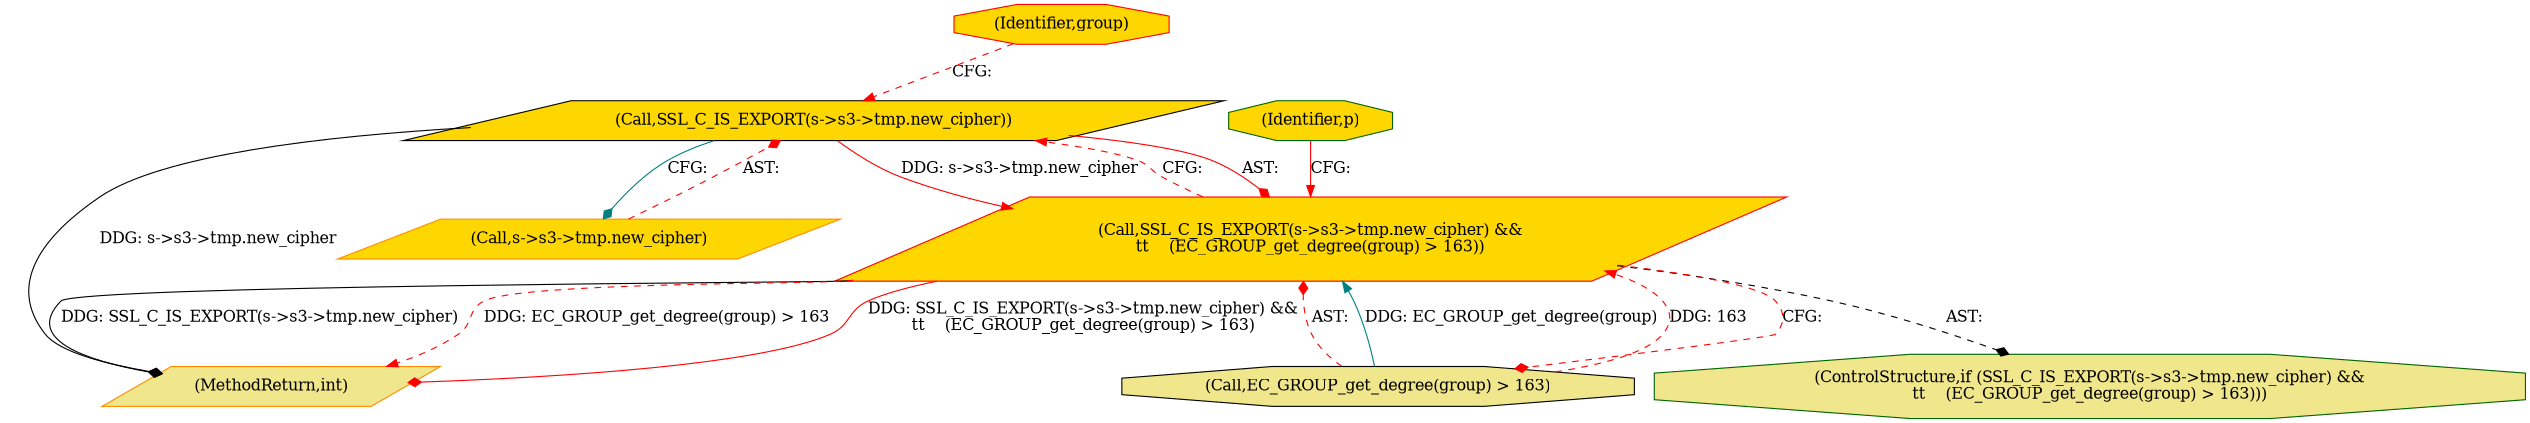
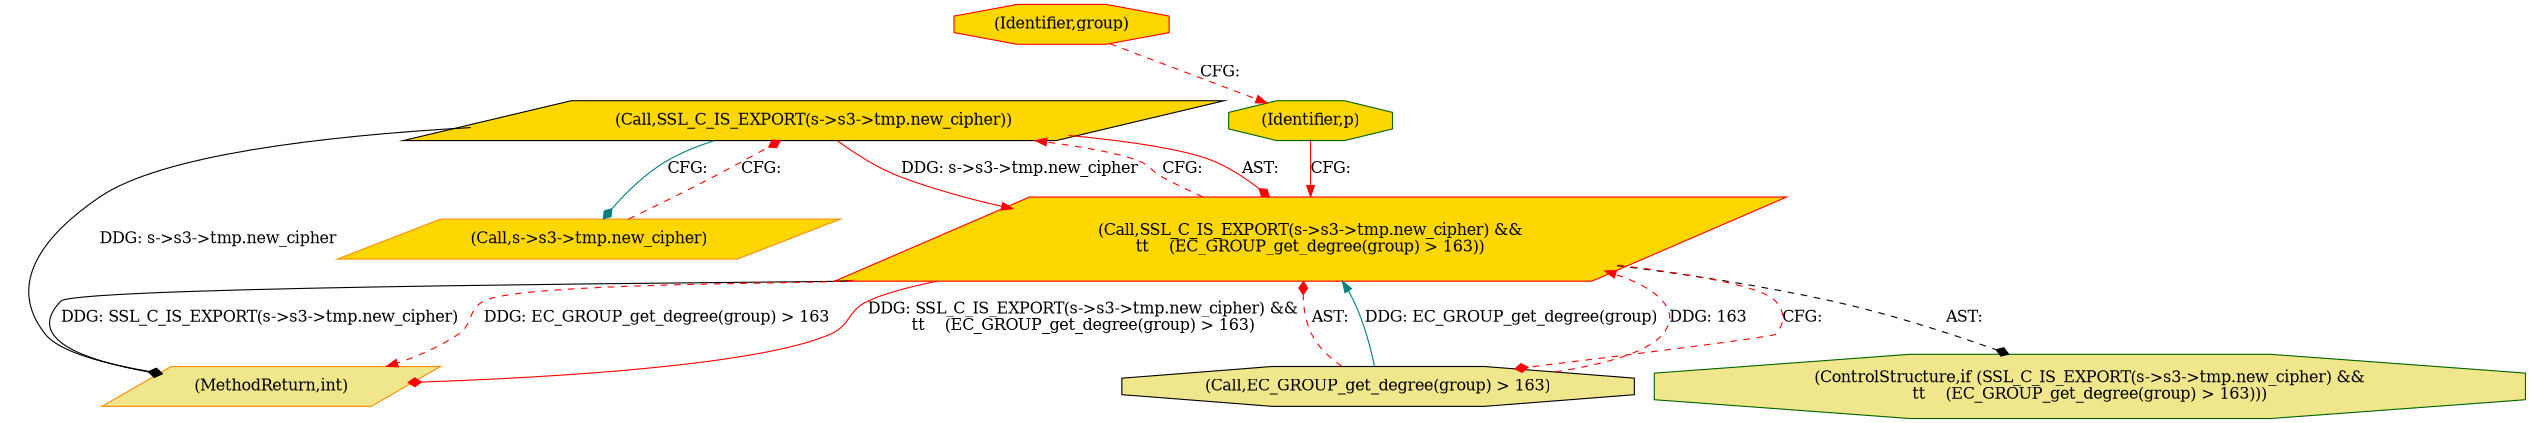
edge "(Identifier,group)" -> "(Call,SSL_C_IS_EXPORT(s->s3->tmp.new_cipher))": now "(Identifier,group)" -> "(Identifier,p)"
edge "(Call,s->s3->tmp.new_cipher)" -> "(Call,SSL_C_IS_EXPORT(s->s3->tmp.new_cipher))": label "AST: " -> "CFG: "
